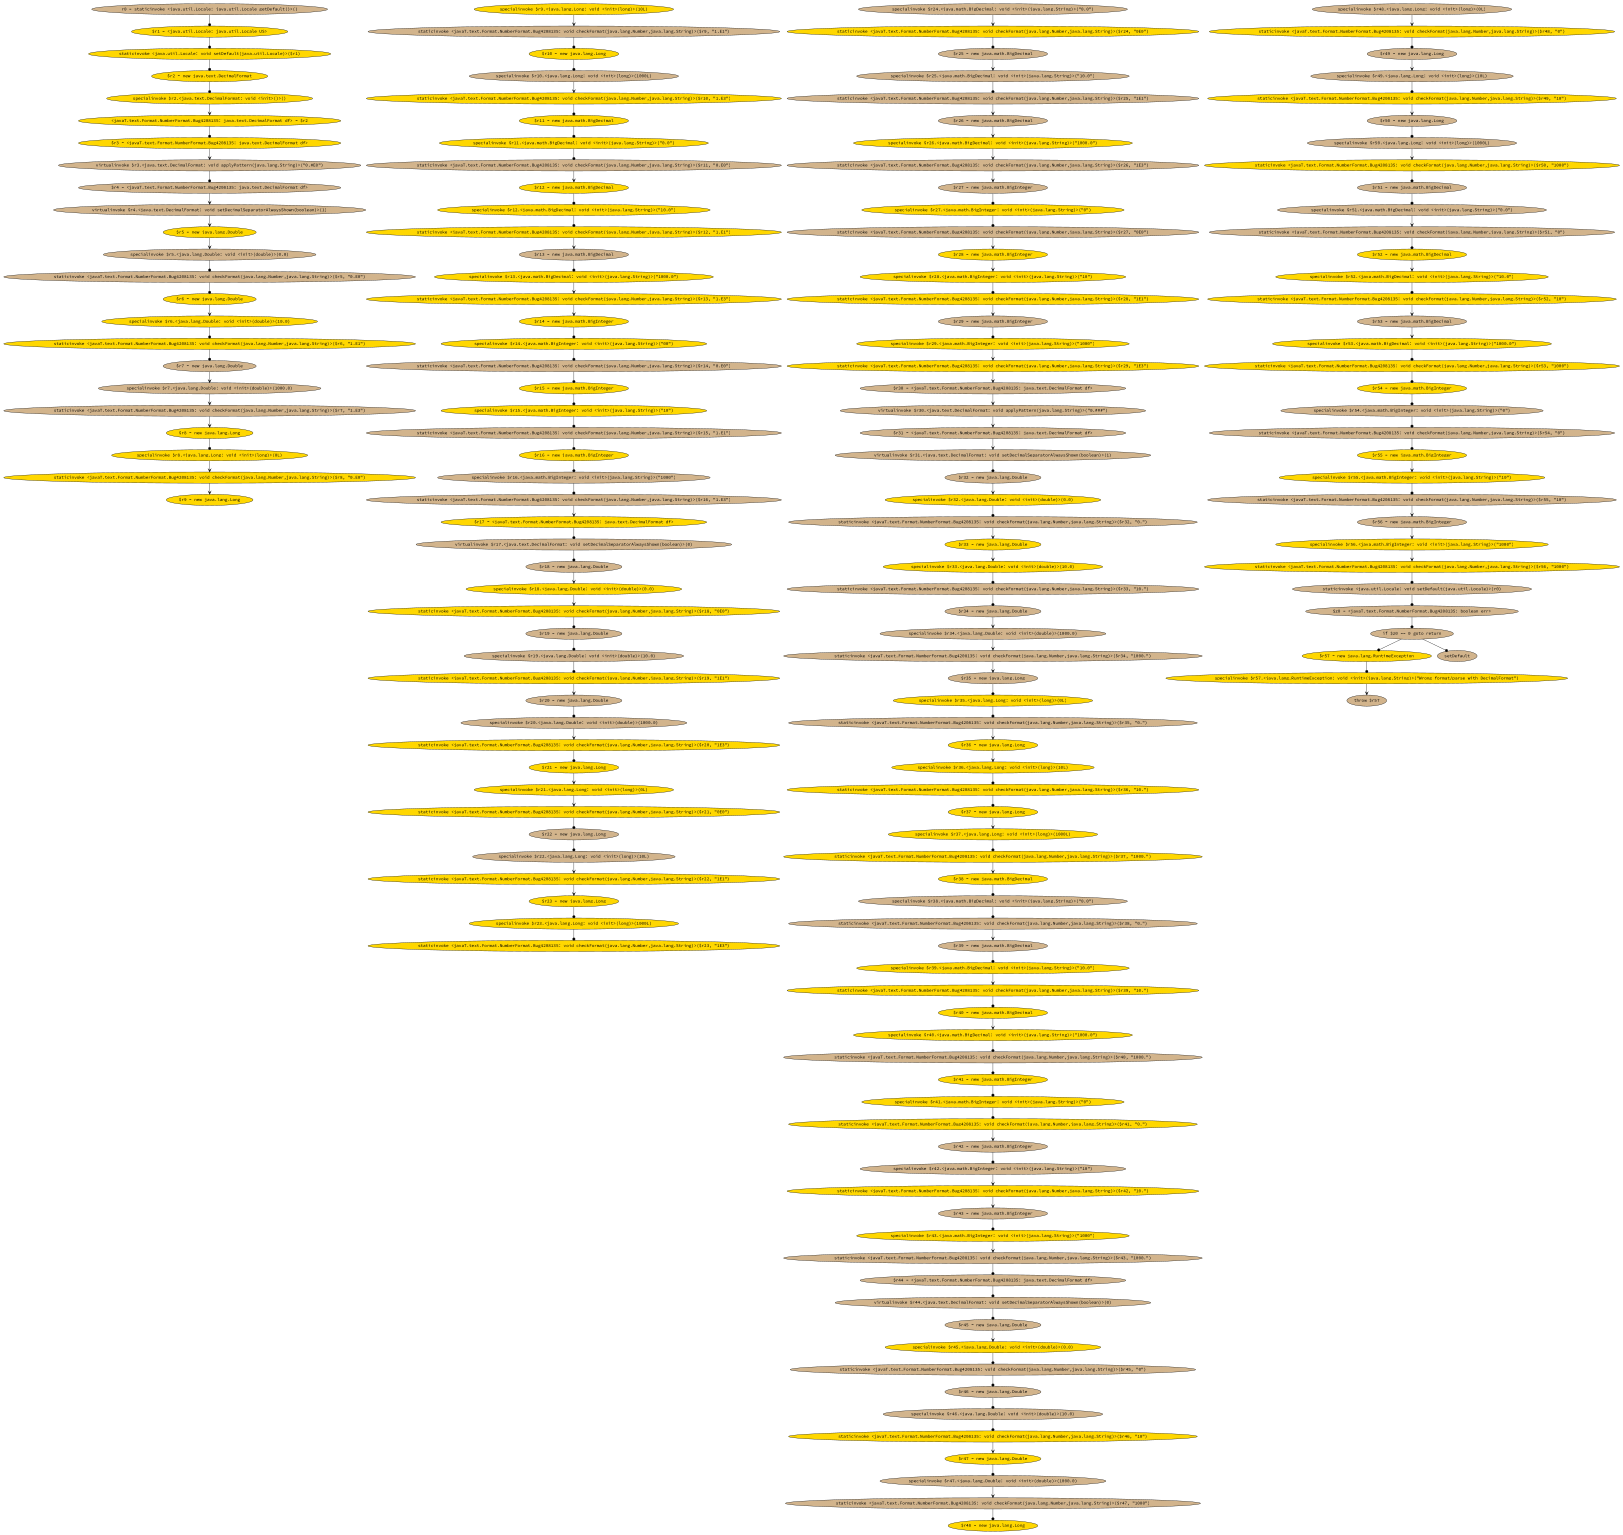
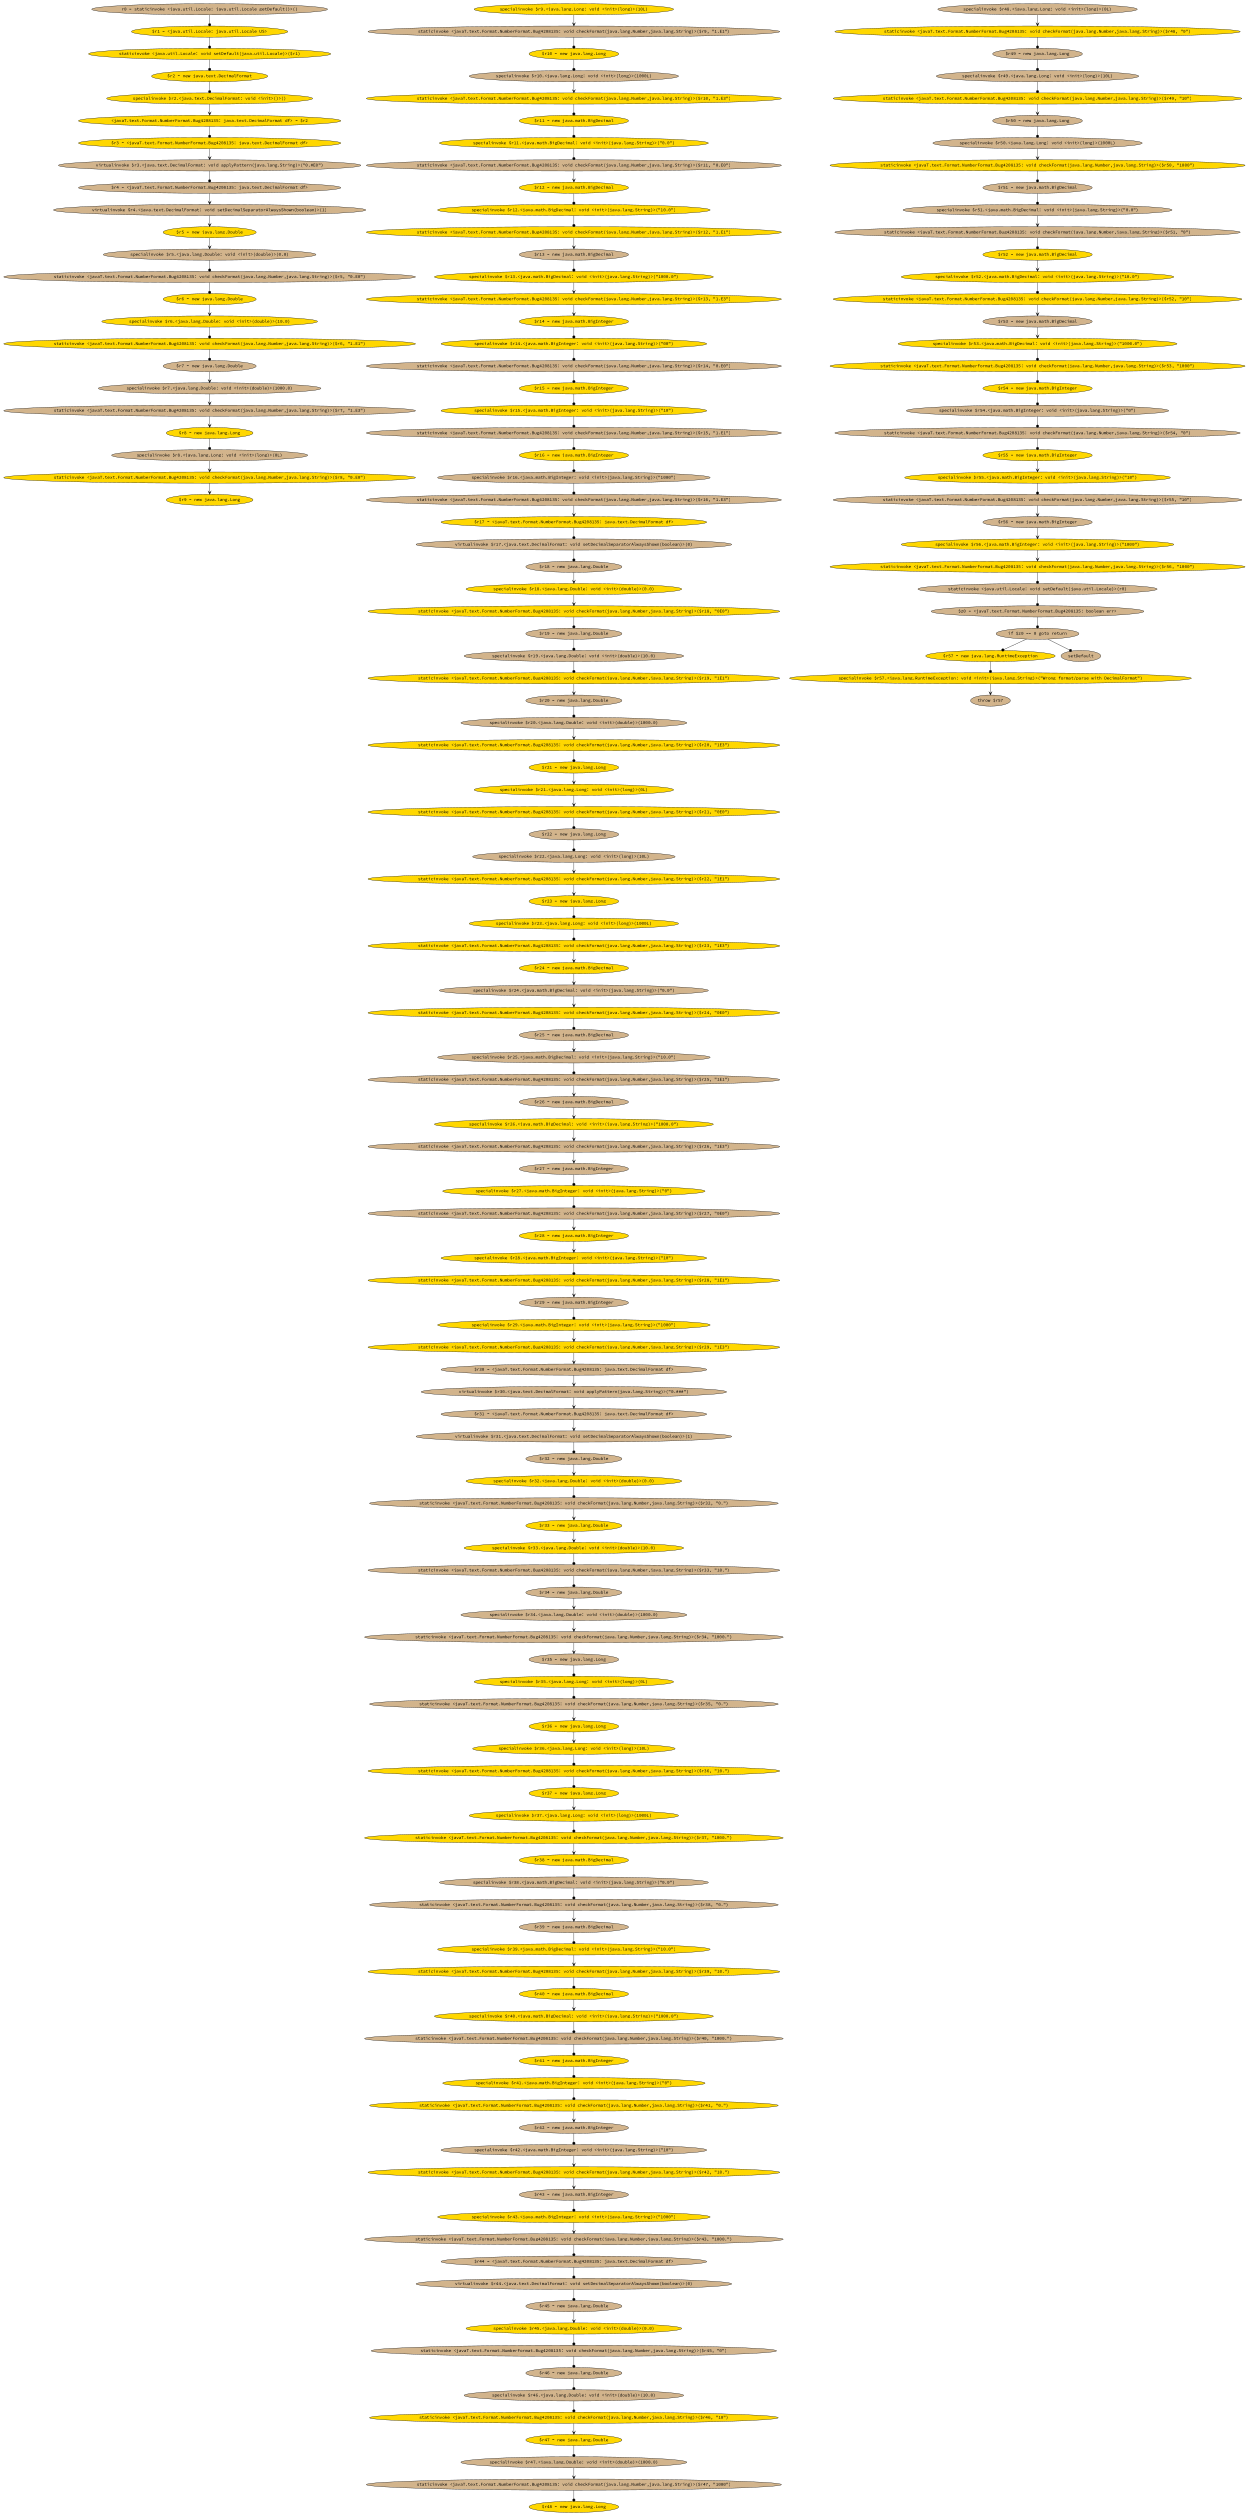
edge "$r49 = new java.lang.Long" -> "specialinvoke $r49.<java.lang.Long: void <init>(long)>(10L)": arrowhead vee -> dot
node "specialinvoke $r8.<java.lang.Long: void <init>(long)>(0L)": fillcolor gold -> tan
node "$r24 = new java.math.BigDecimal": added
